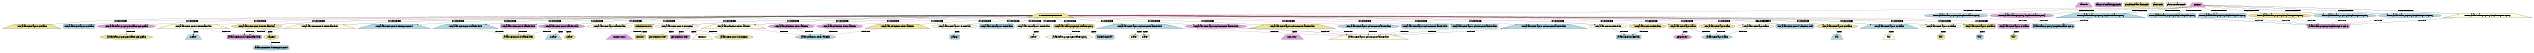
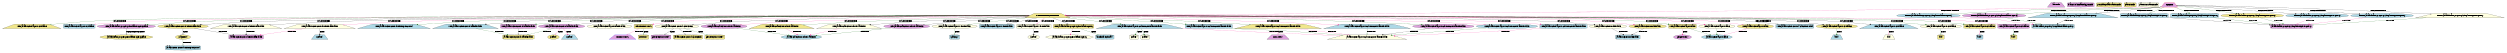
edge "VAR:javafx.beans.property.BooleanPropertyBase" -> "javafx.beans.property.BooleanPropertyBase": label "OF_TYPE" -> "DECLARE_METHOD"
node "setItems()": removed
node "javafx.scene.control.ChoiceBox": shape ellipse -> cylinder
